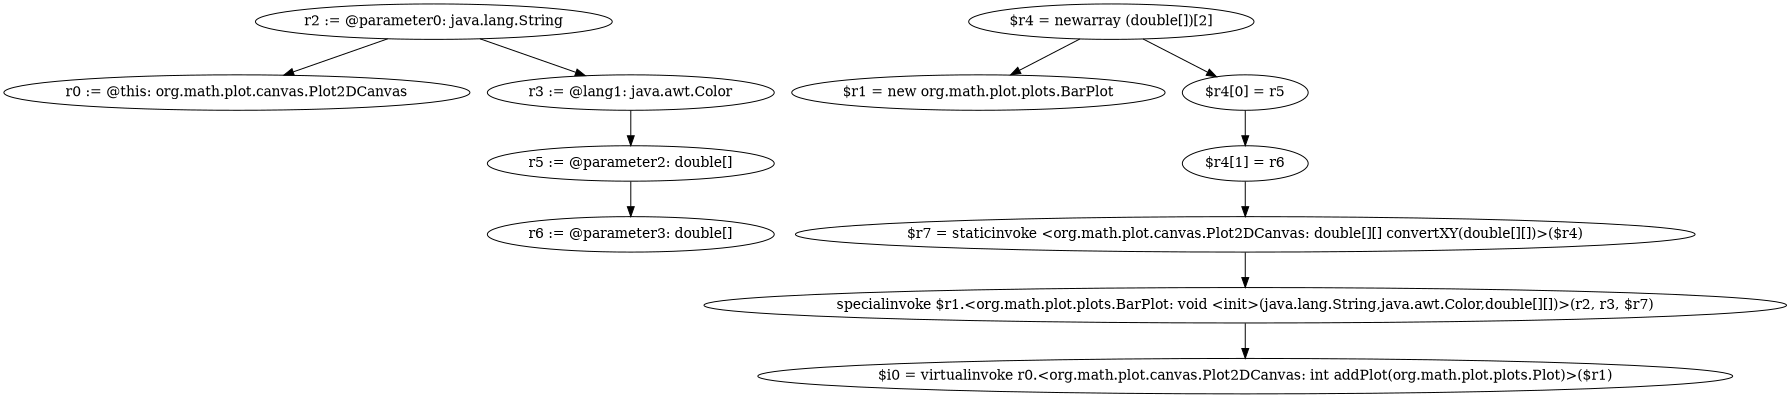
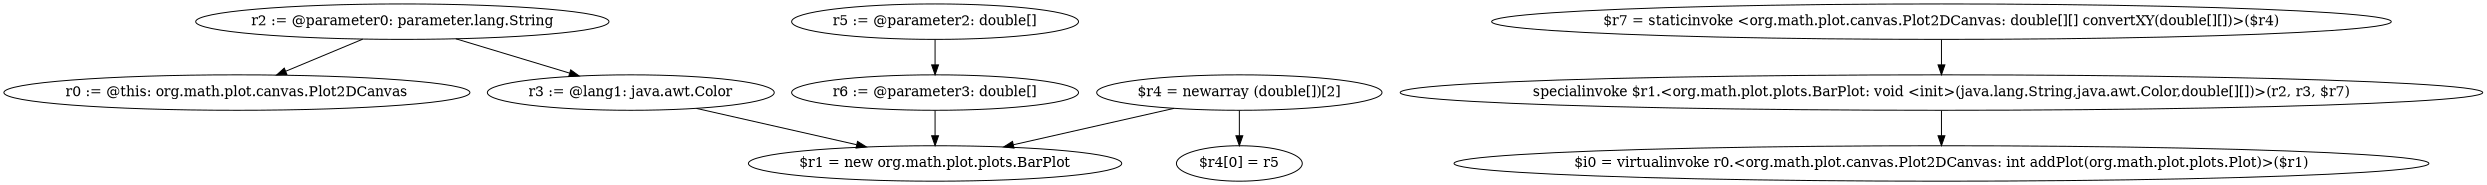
node "r2 := @parameter0: java.lang.String": label "r2 := @parameter0: java.lang.String" -> "r2 := @parameter0: parameter.lang.String"
edge "r3 := @lang1: java.awt.Color" -> "r5 := @parameter2: double[]": now "r3 := @lang1: java.awt.Color" -> "$r1 = new org.math.plot.plots.BarPlot"
edge "r6 := @parameter3: double[]" -> "$r1 = new org.math.plot.plots.BarPlot": added
node "$r4[1] = r6": removed
